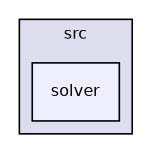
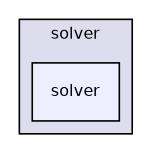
cluster "src": label "src" -> "solver"
